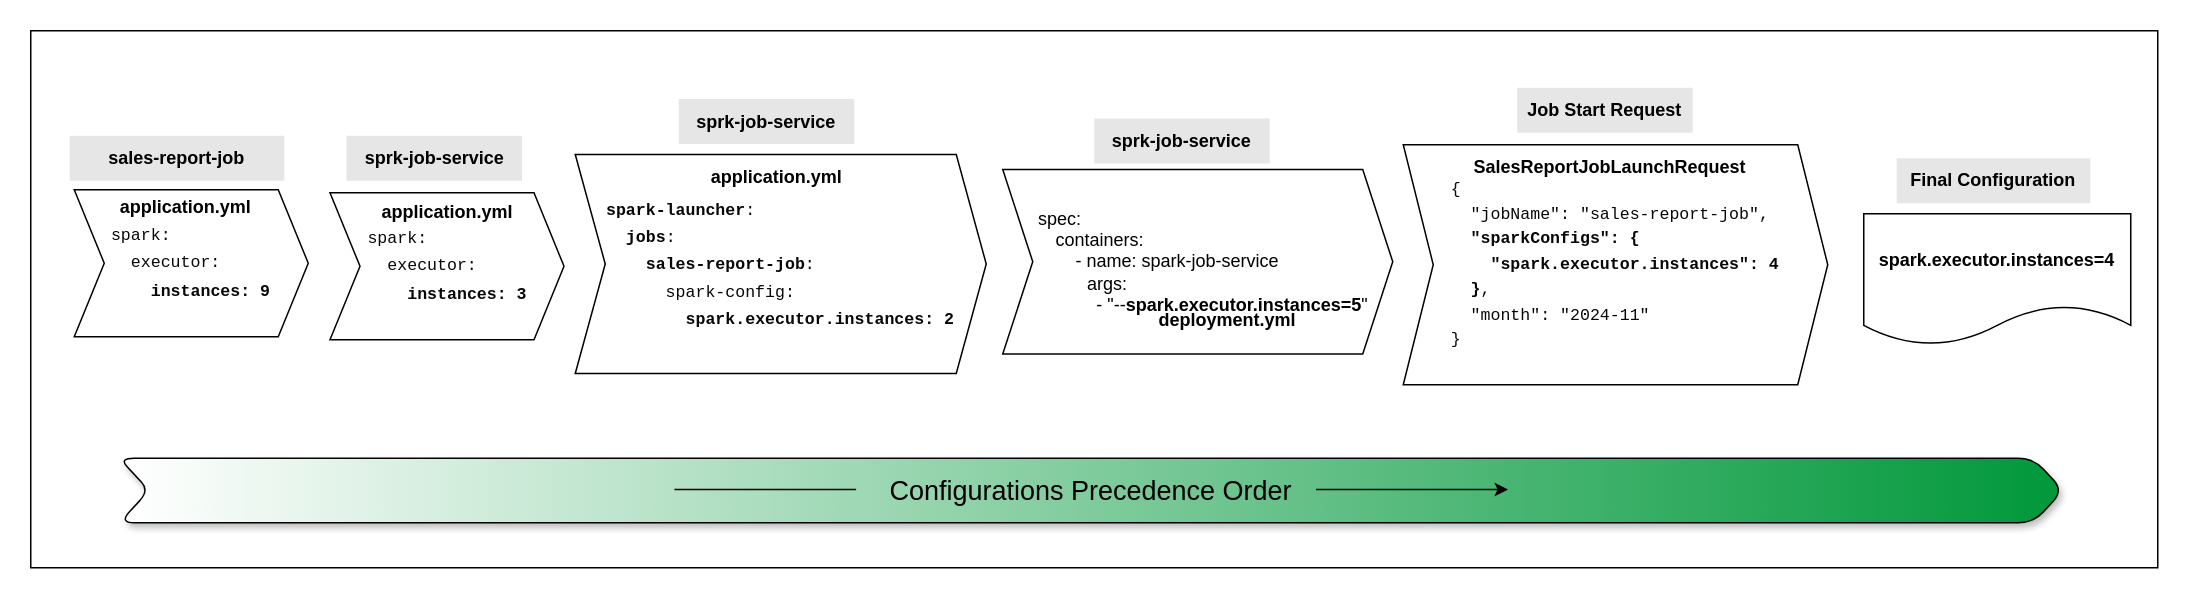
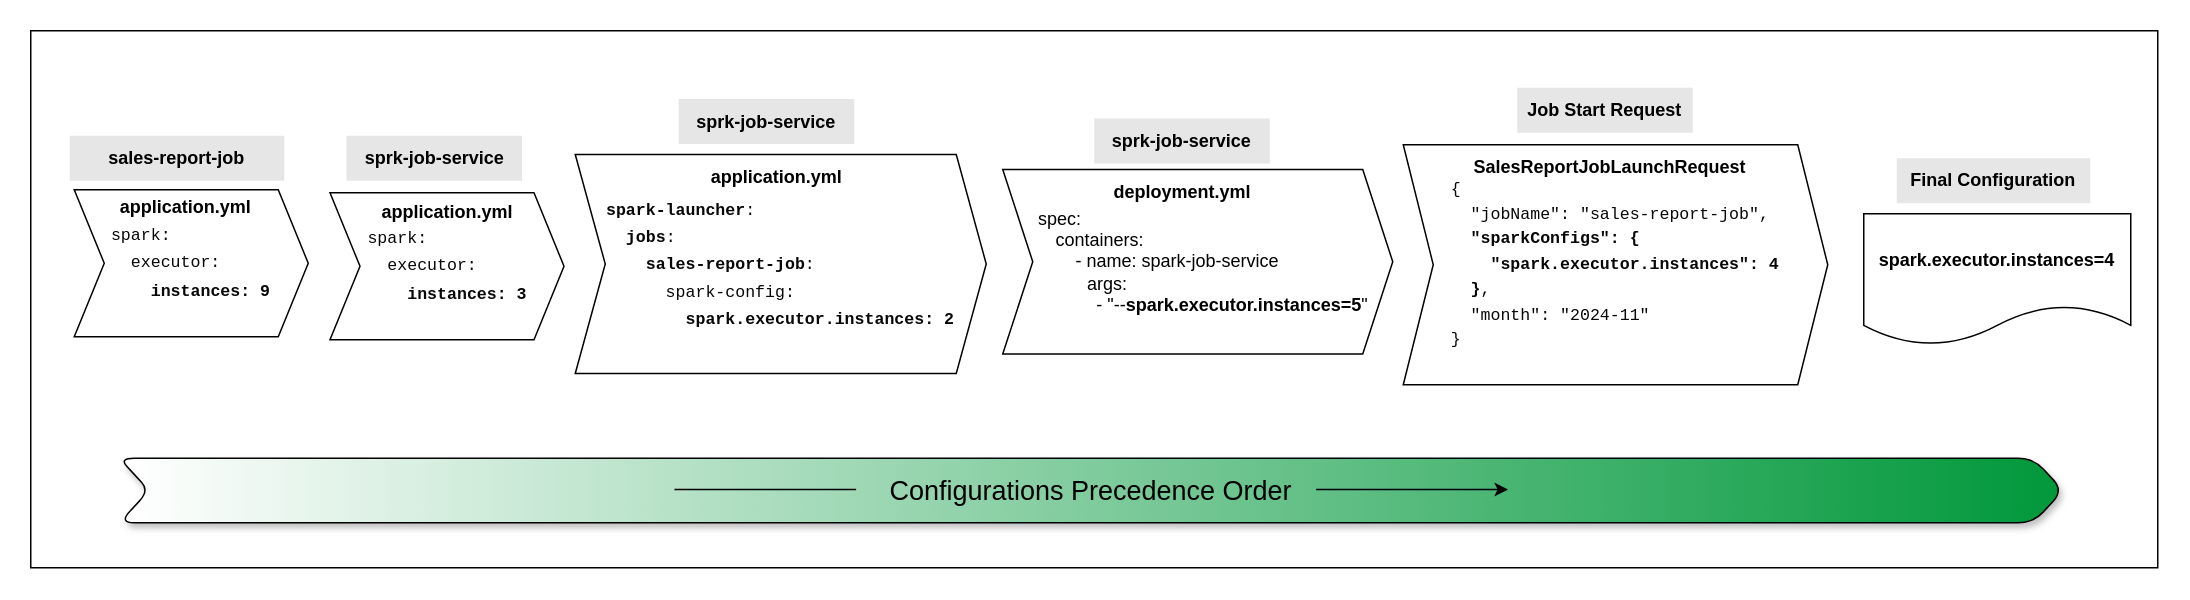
node "deployment.yml": moved (1227, 320) -> (1182, 192)
